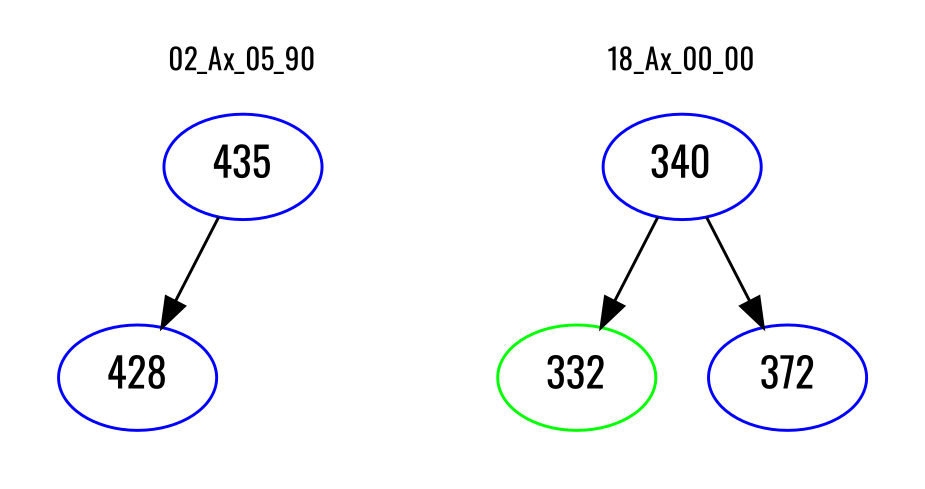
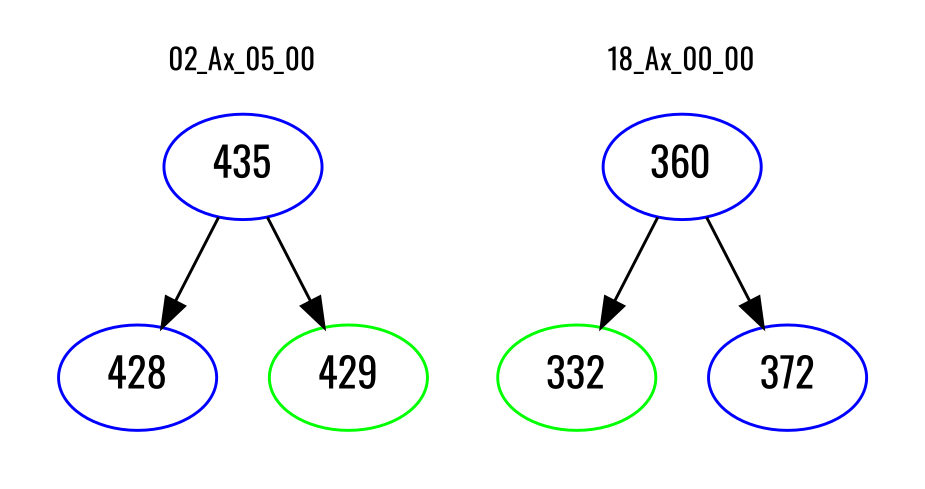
cluster "02_Ax_05_90": label "02_Ax_05_90" -> "02_Ax_05_00"
node "340": label "340" -> "360"
node "429": added
